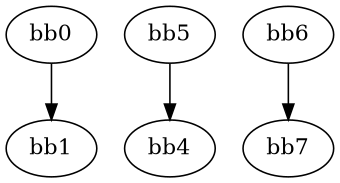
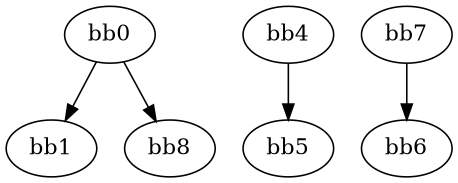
edge "bb5" -> "bb4": reversed
edge "bb6" -> "bb7": reversed
node "bb8": added
